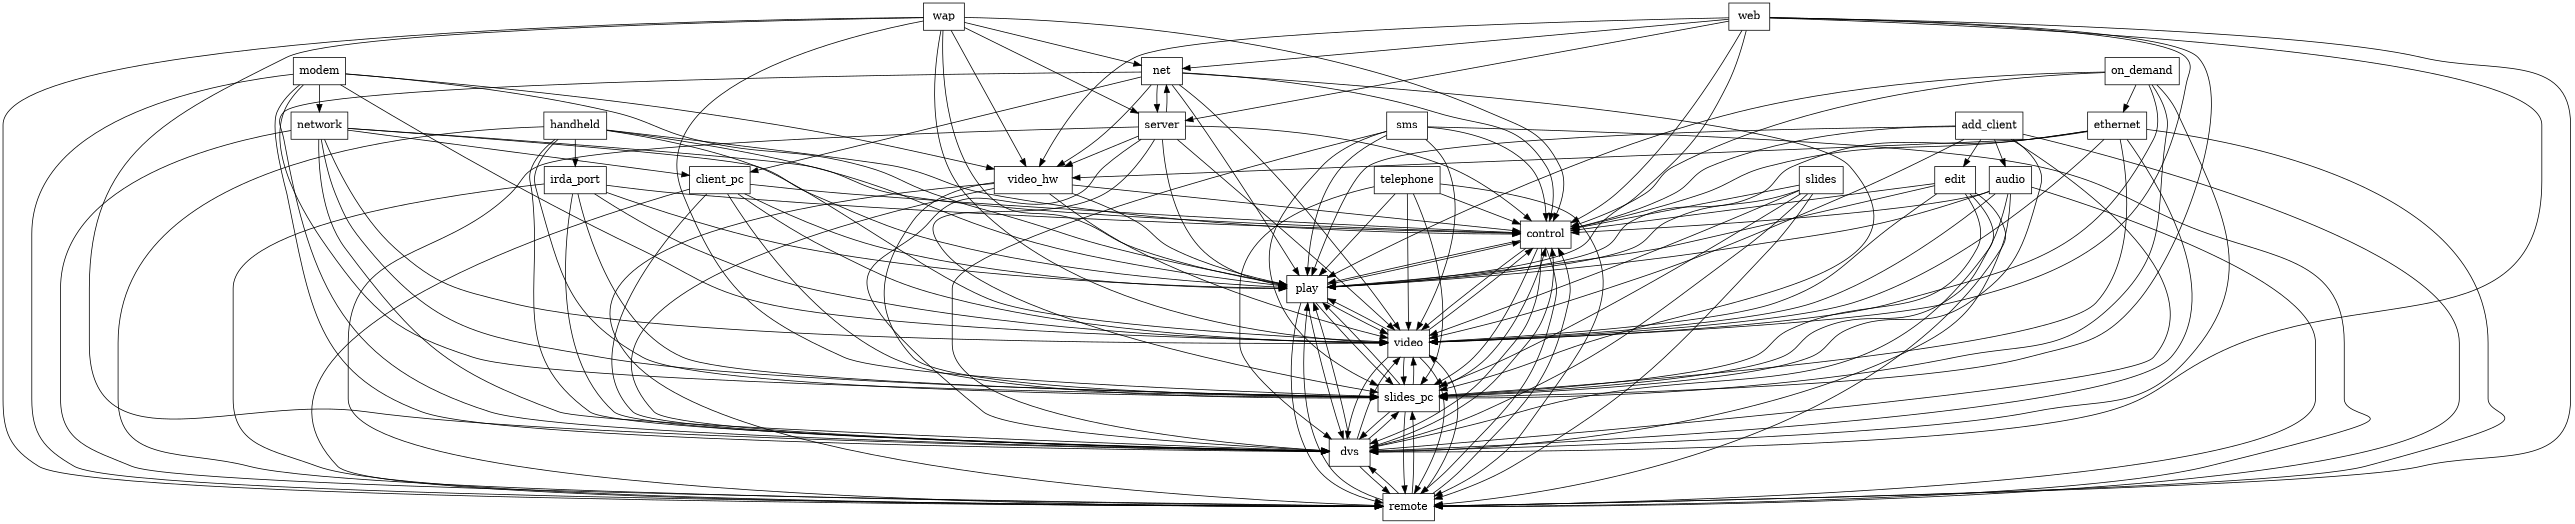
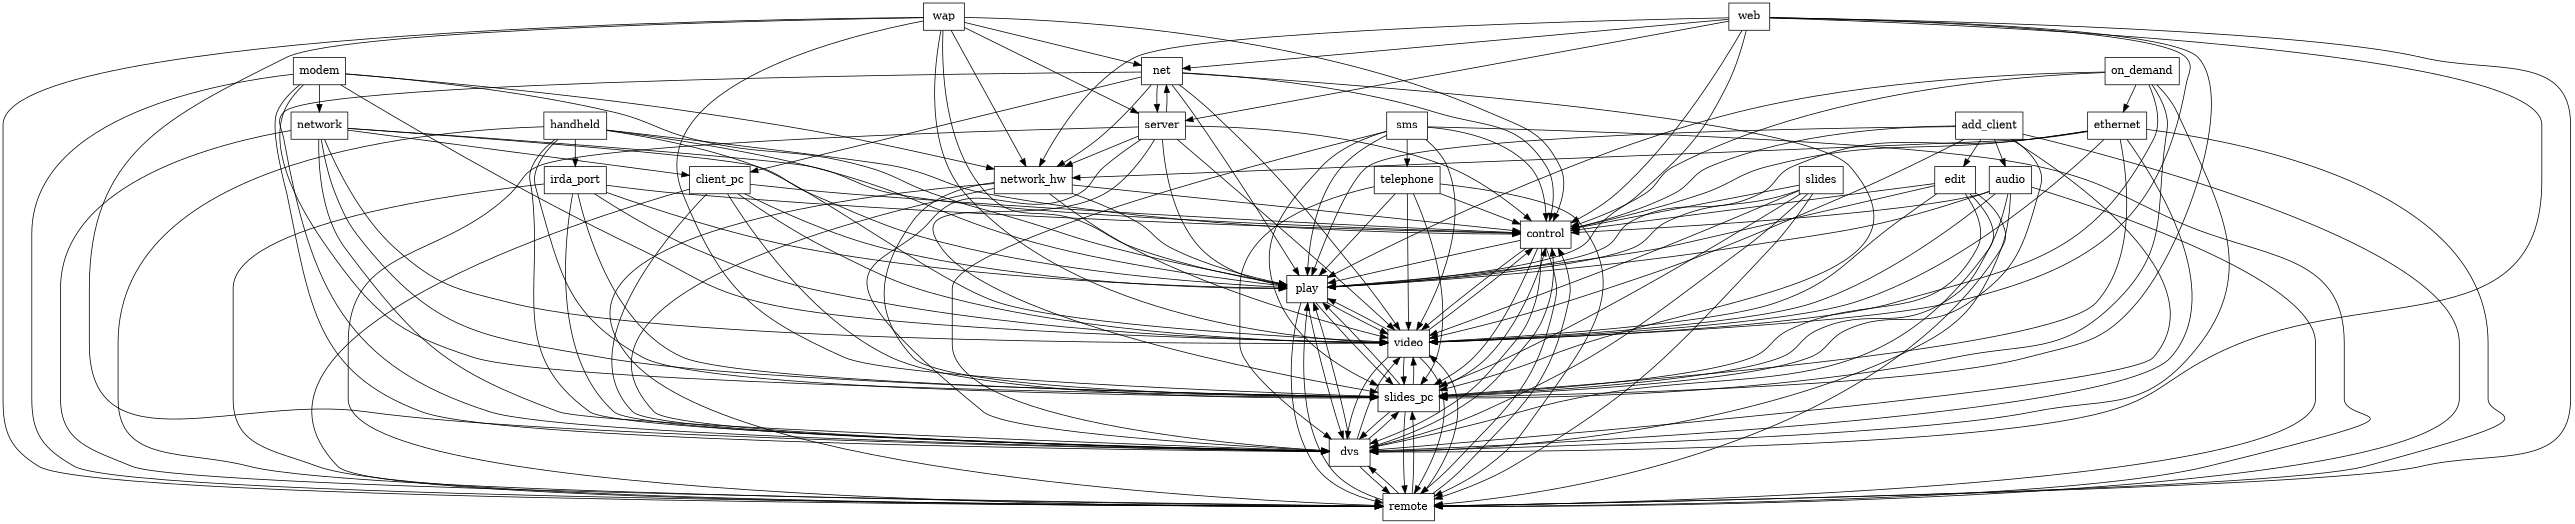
edge "sms" -> "telephone": added
node "video_hw": label "video_hw" -> "network_hw"
edge "play" -> "control": removed
